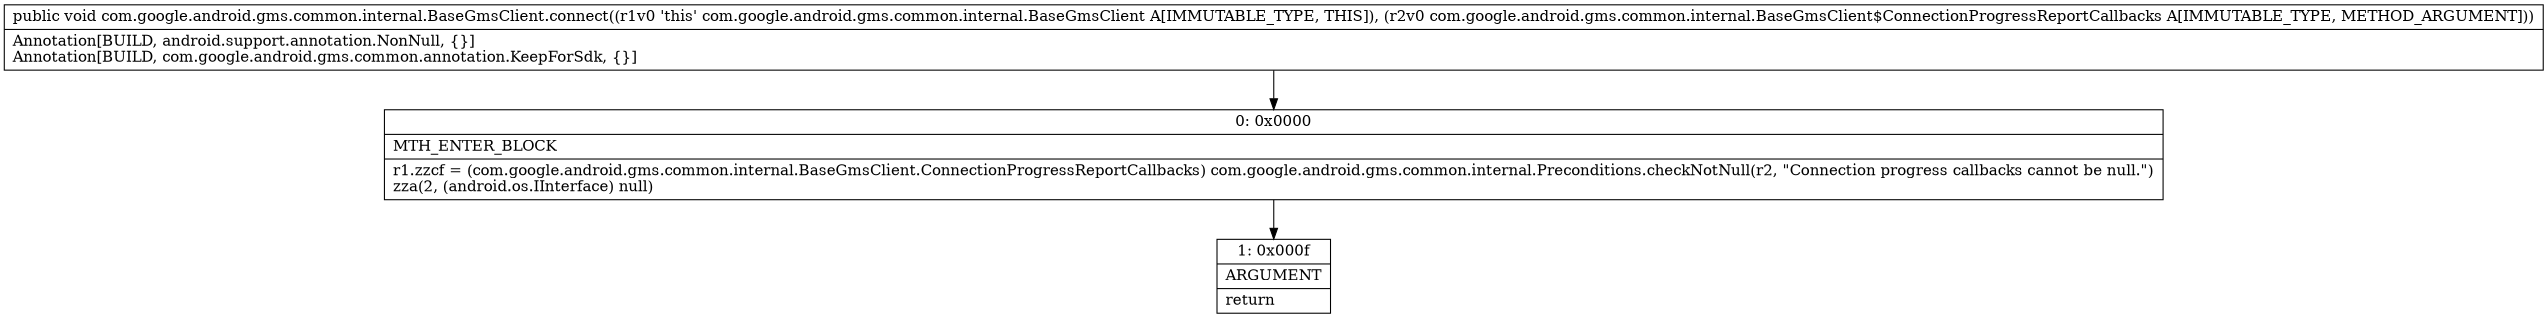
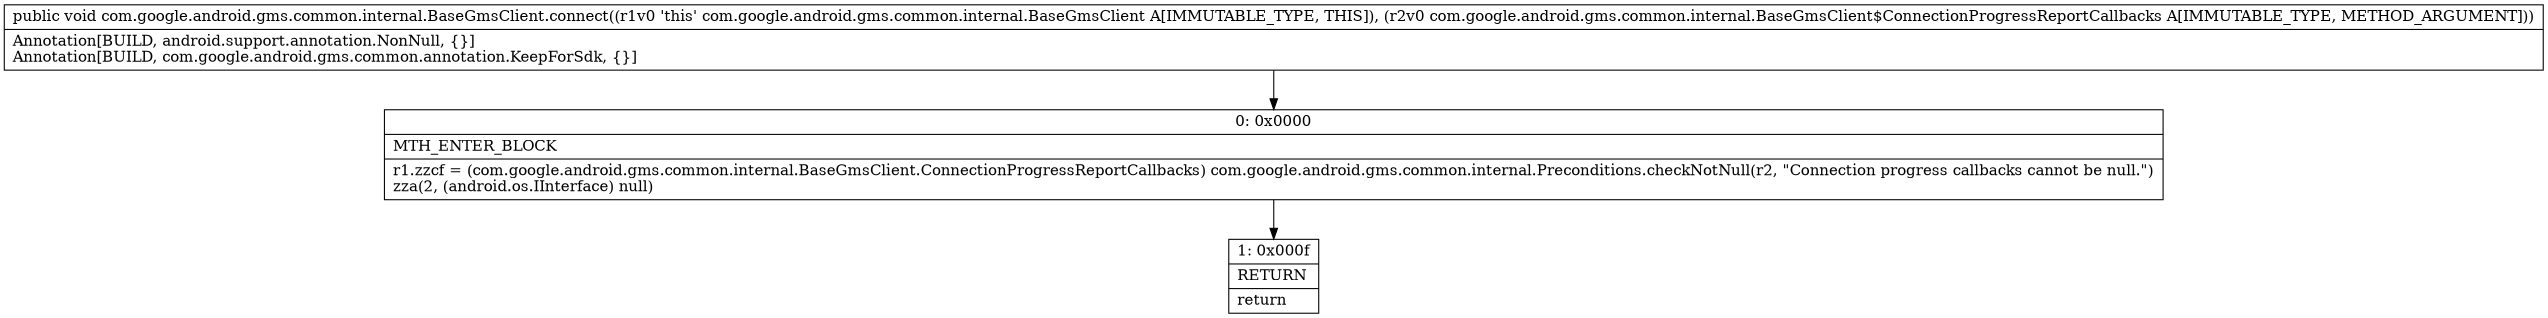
node "1: 0x000f": text "ARGUMENT" -> "RETURN"
